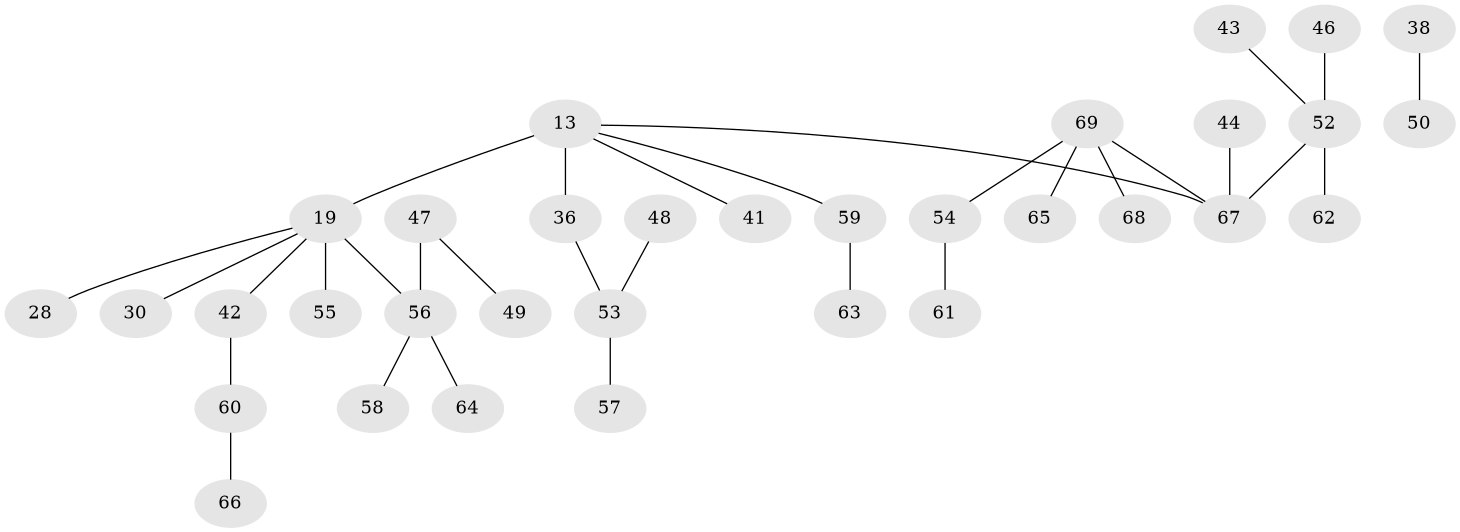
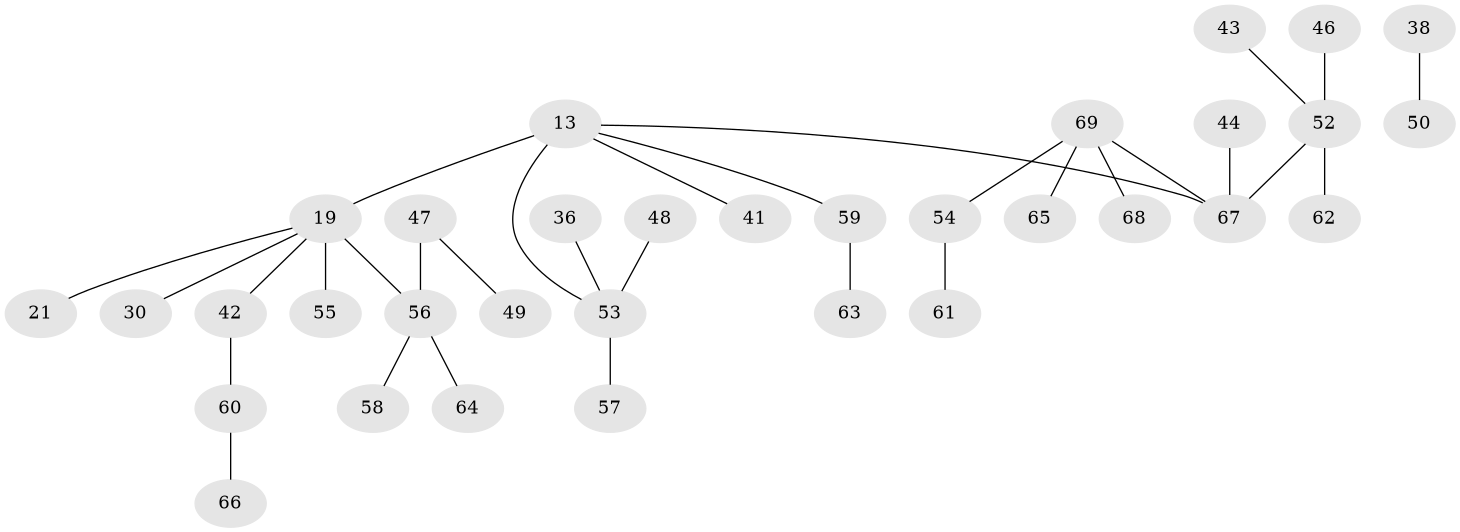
edge "13" -- "36": now "13" -- "53"
node "28": label "28" -> "21"
